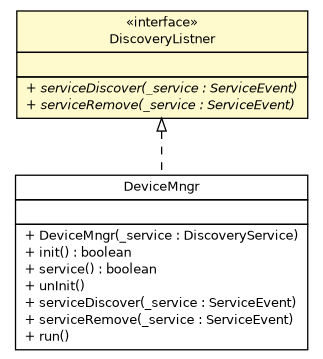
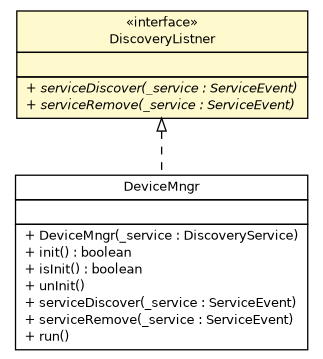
node "DeviceMngr": text "+ service() : boolean" -> "+ isInit() : boolean"
